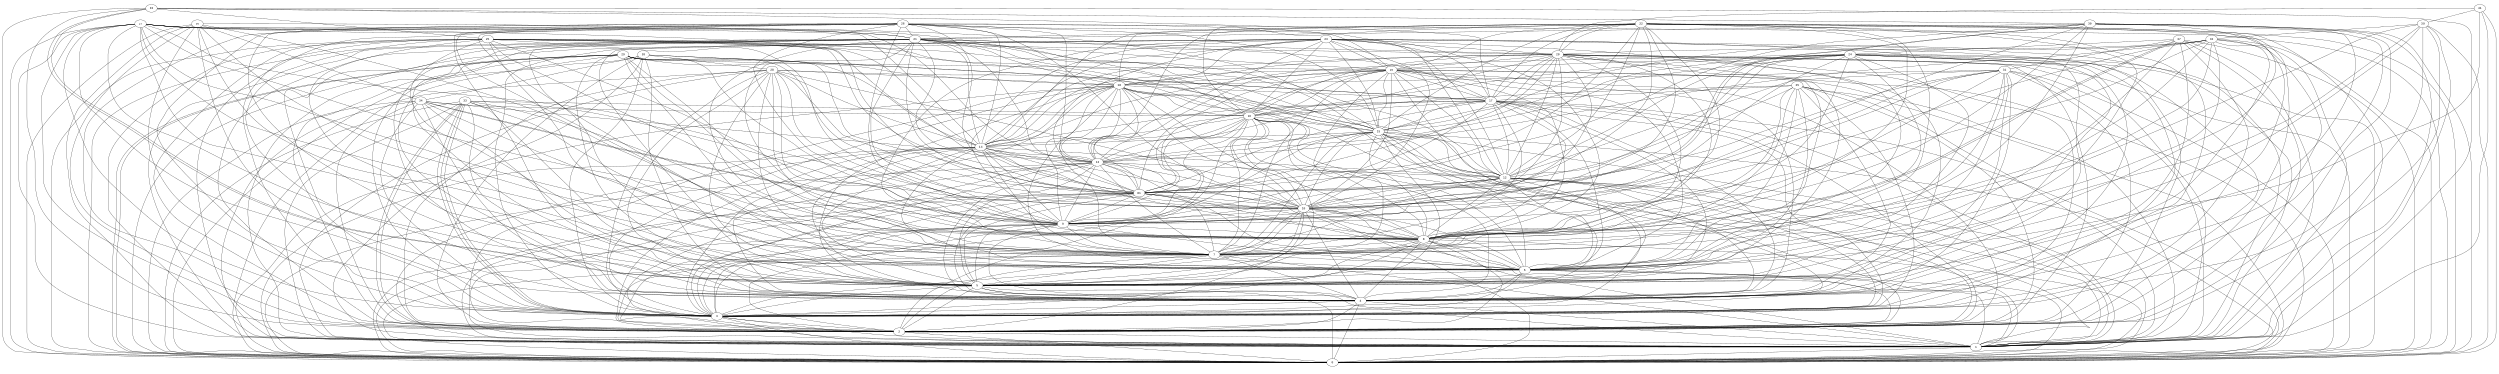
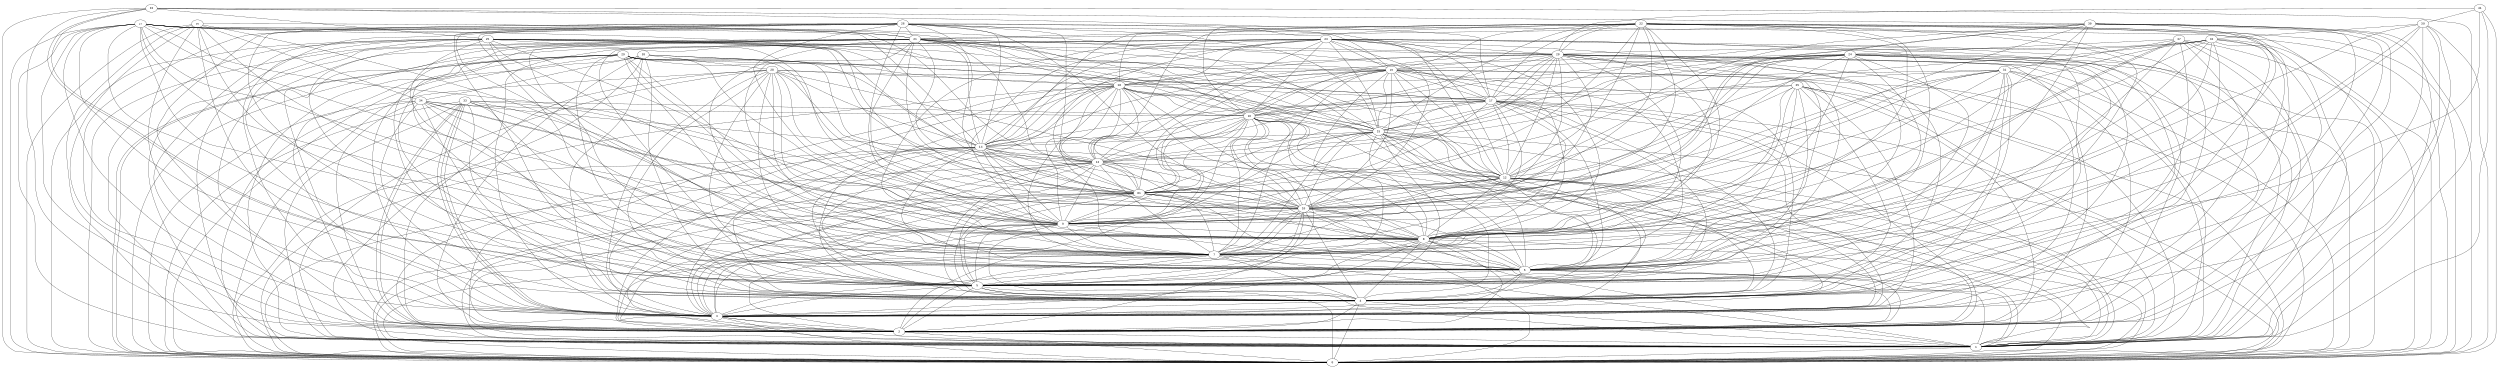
edge "19" -- "2": removed
